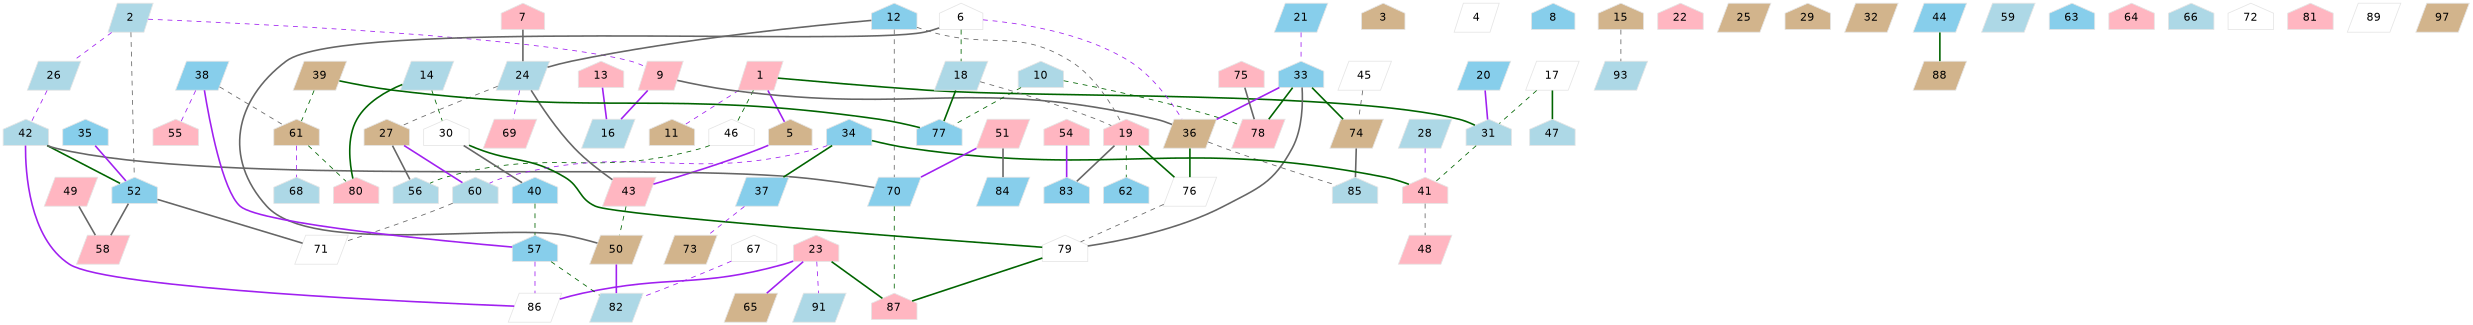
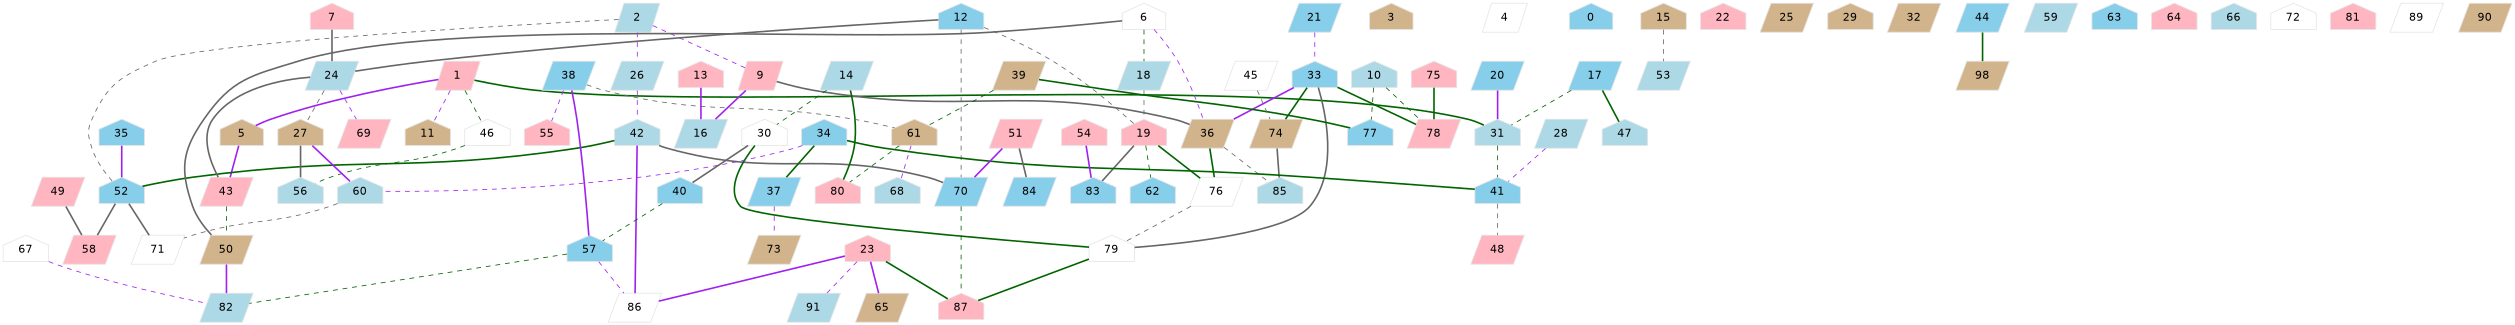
node "8": label "8" -> "0"
node "97": label "97" -> "90"
node "17": fillcolor white -> skyblue
node "93": label "93" -> "53"
node "88": label "88" -> "98"
edge "18" -- "77": removed
edge "75" -- "78": color gray40 -> darkgreen
node "41": fillcolor lightpink -> skyblue
